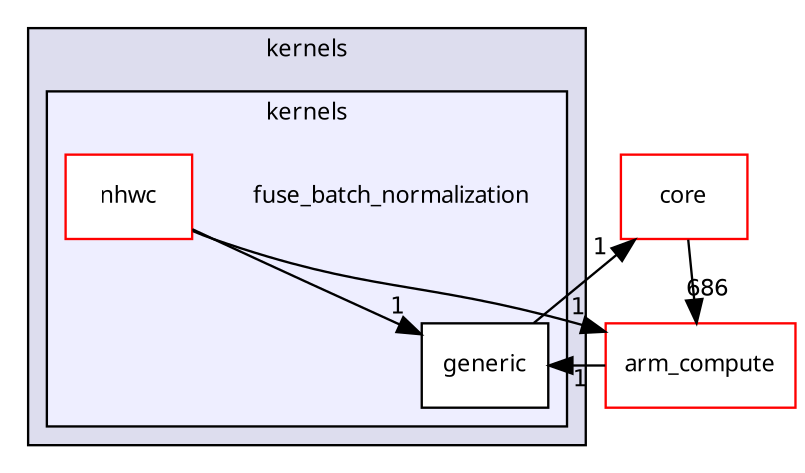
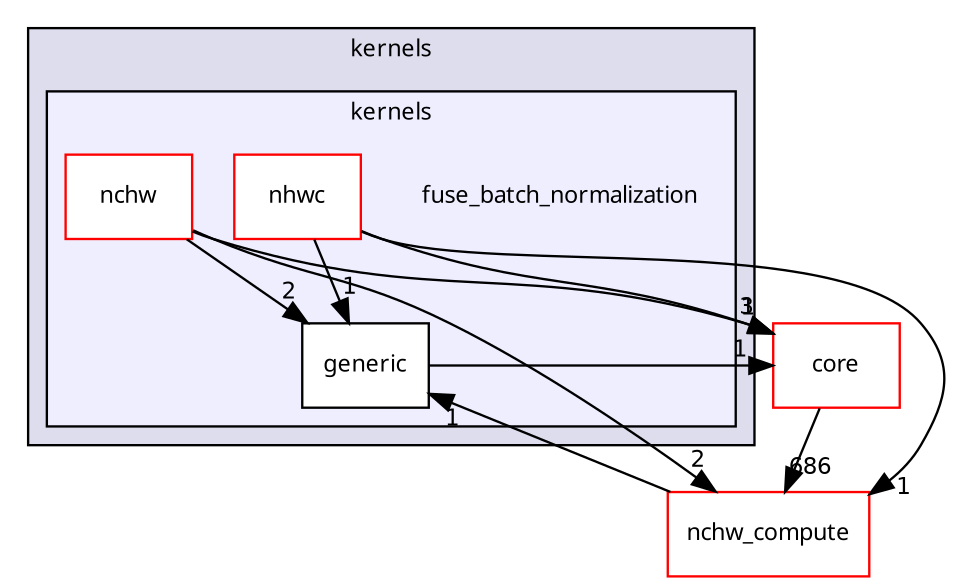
node "nchw": added
edge "nhwc" -> "core": added
node "arm_compute": label "arm_compute" -> "nchw_compute"
